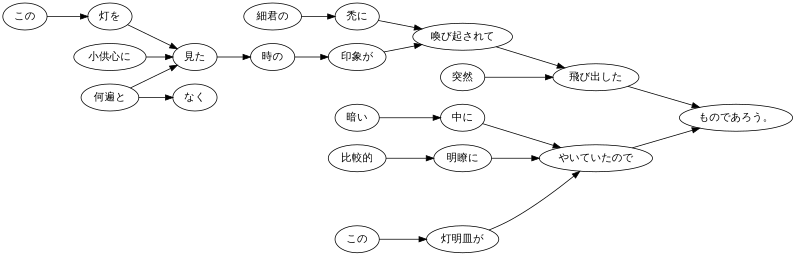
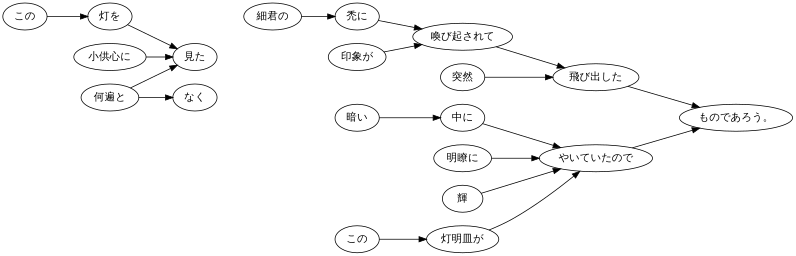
node "時の": removed
node "比較的": removed
node "輝": added
